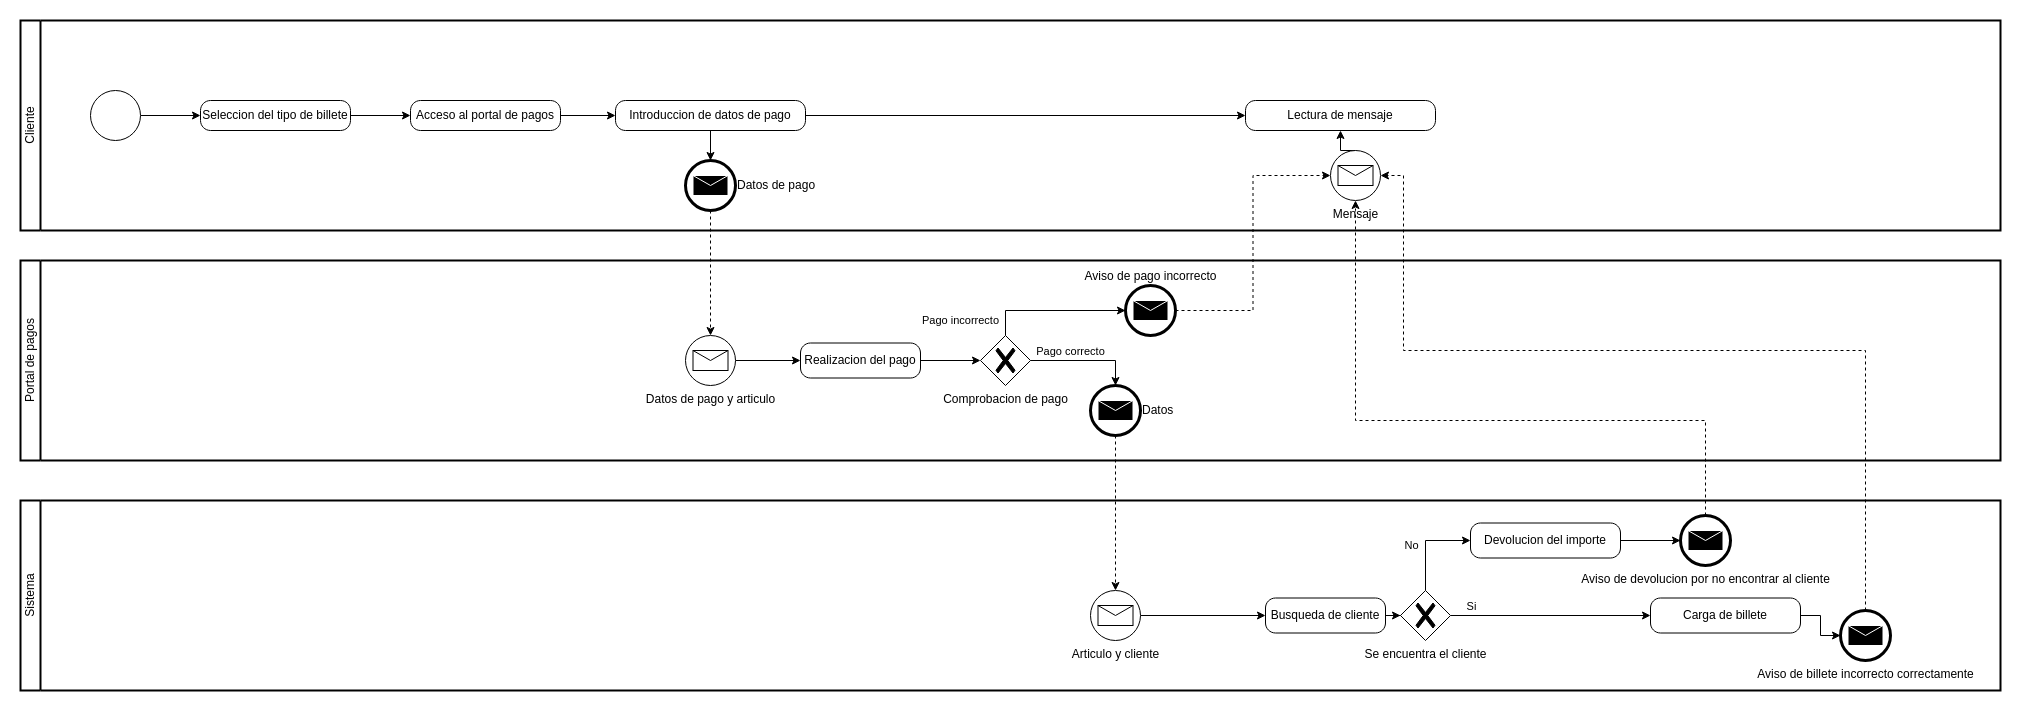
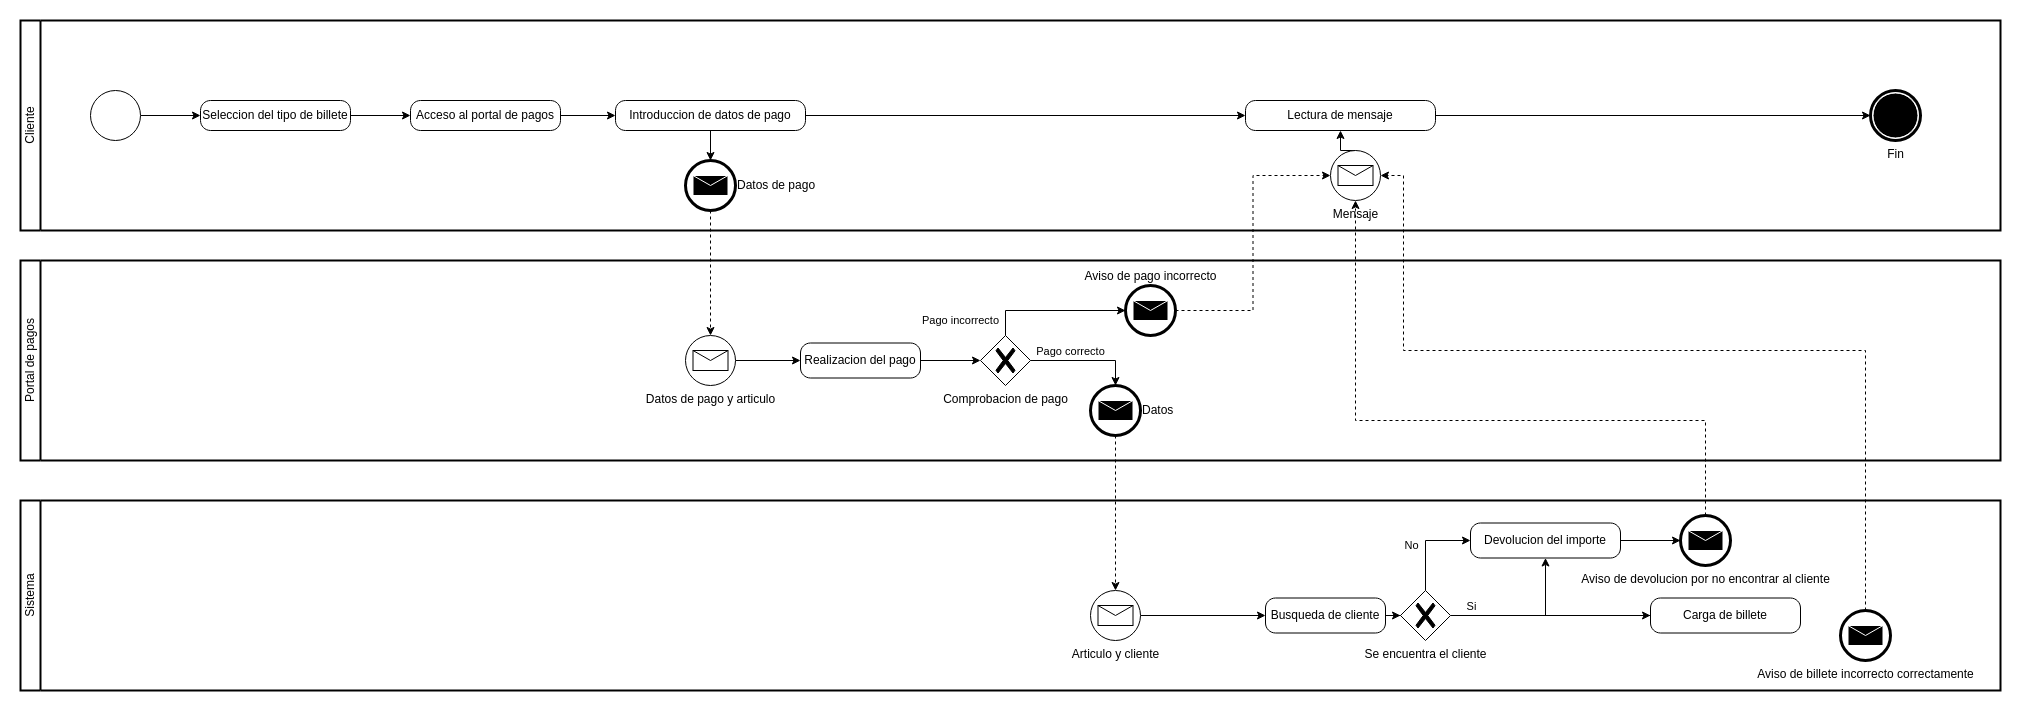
edge "Lectura de mensaje" -> "Fin": added
node "Fin": added
edge "Carga de billete" -> "Aviso de billete incorrecto correctamente": now "Carga de billete" -> "Devolucion del importe"
